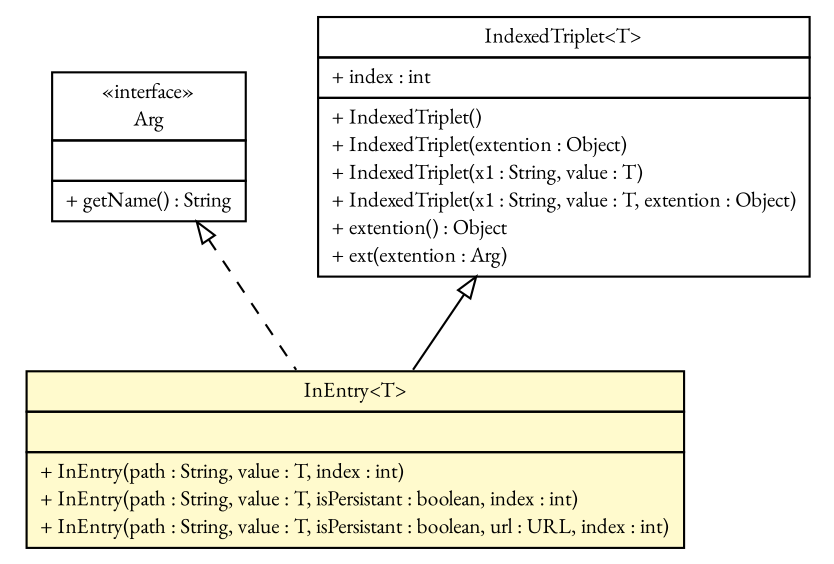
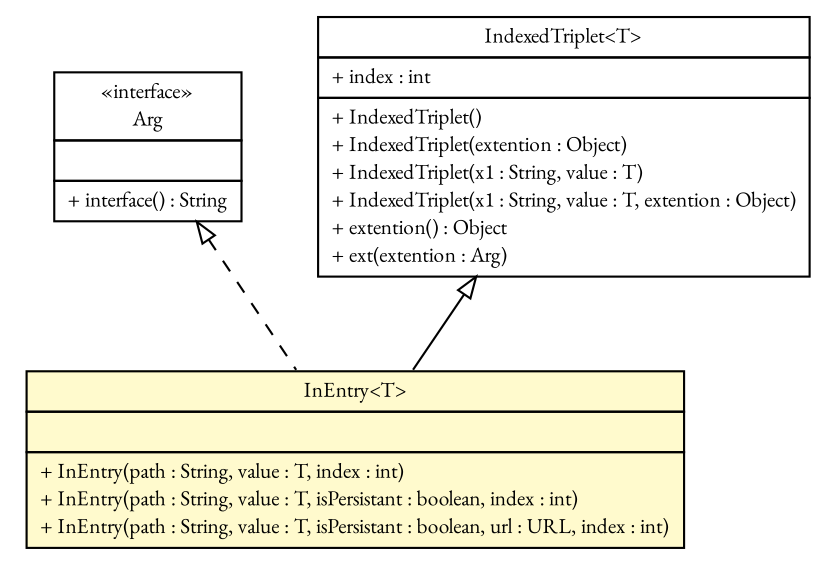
node "Arg": text "+ getName() : String" -> "+ interface() : String"
